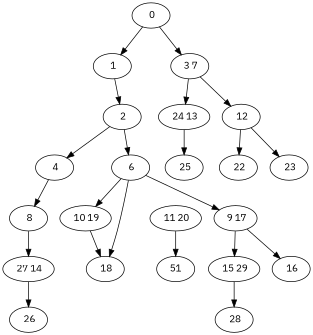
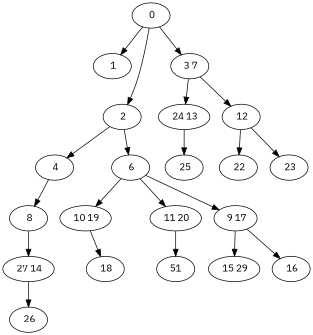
edge "1" -> "2": now "0" -> "2"
edge "6" -> "18": now "6" -> "11 20"
node "28": removed
